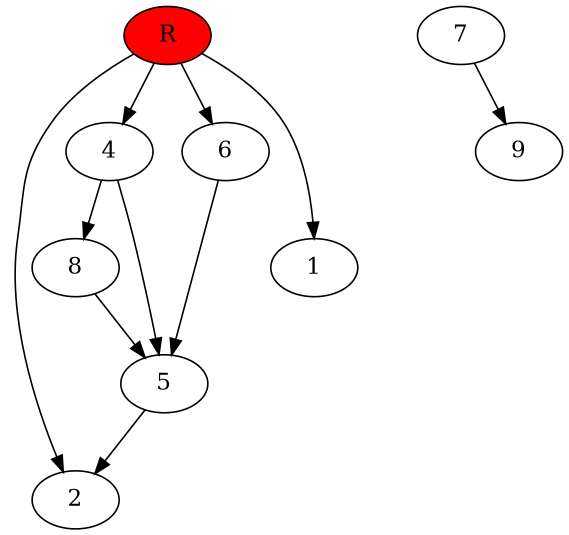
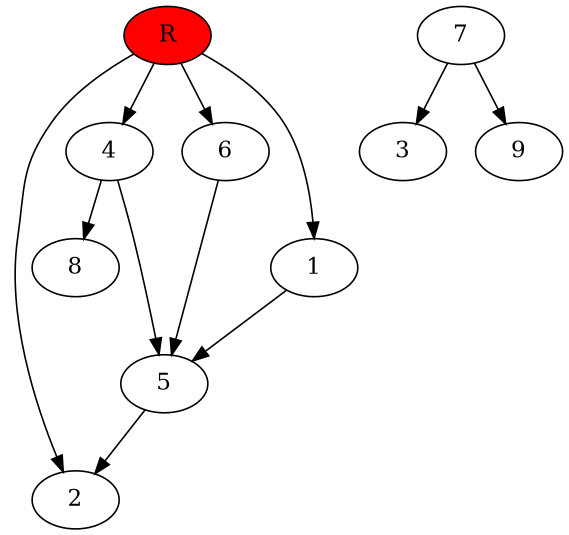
node "3": added
edge "8" -> "5": now "1" -> "5"
